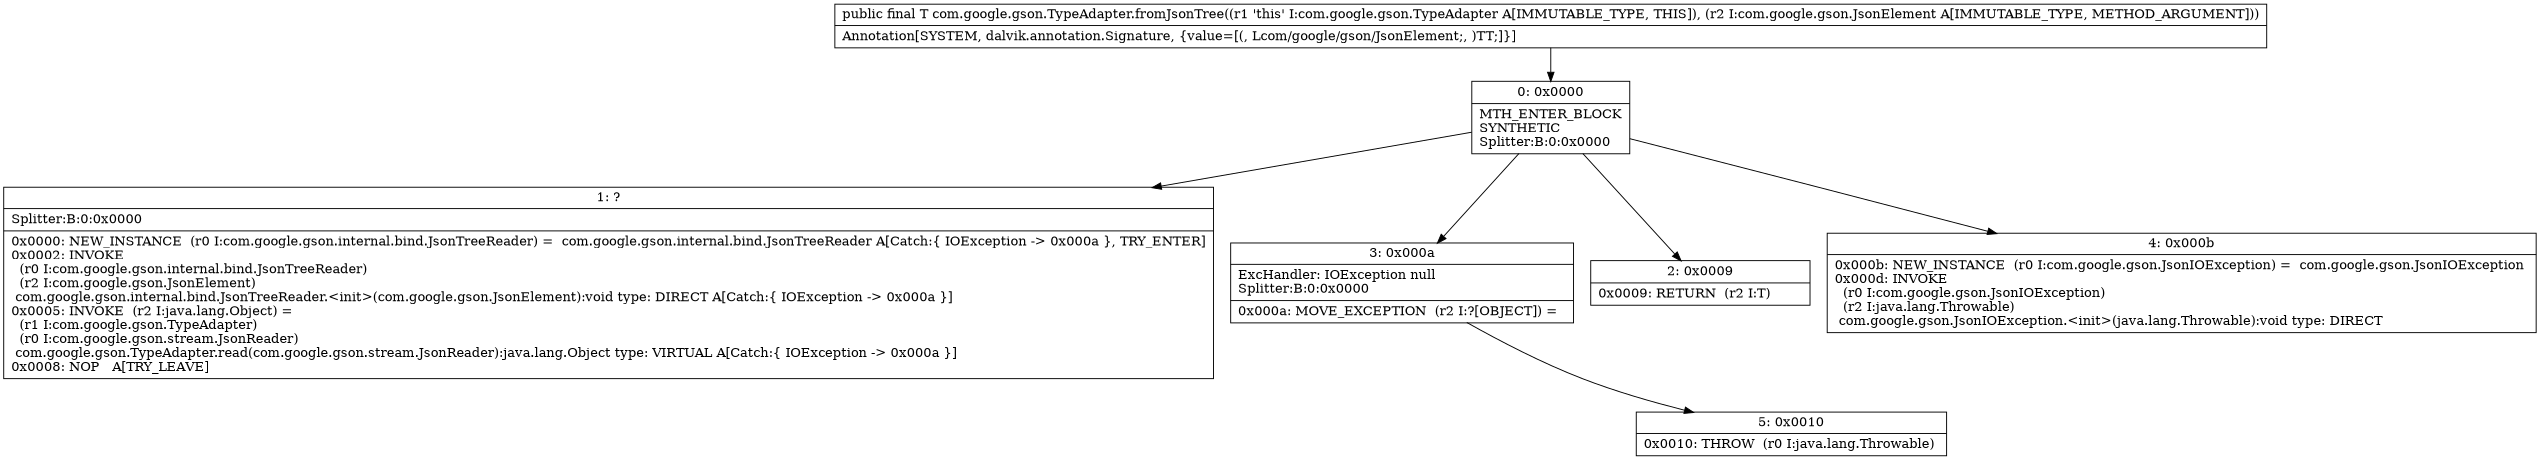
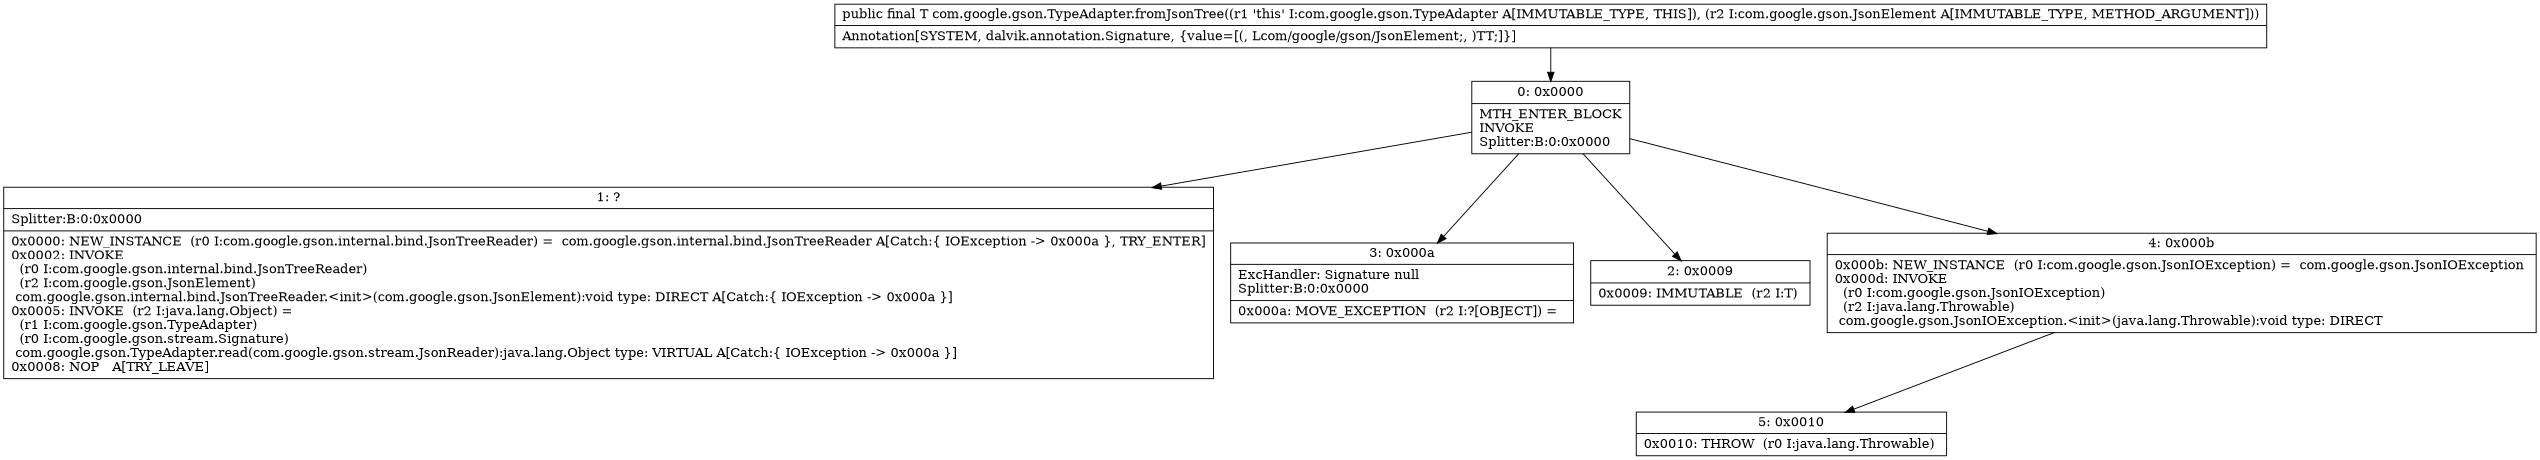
node "0: 0x0000": text "SYNTHETIC" -> "INVOKE"
node "3: 0x000a": text "ExcHandler: IOException null" -> "ExcHandler: Signature null"
node "2: 0x0009": text "0x0009: RETURN  (r2 I:T)" -> "0x0009: IMMUTABLE  (r2 I:T)"
node "1: ?": text "(r0 I:com.google.gson.stream.JsonReader)" -> "(r0 I:com.google.gson.stream.Signature)"
edge "3: 0x000a" -> "5: 0x0010": now "4: 0x000b" -> "5: 0x0010"
